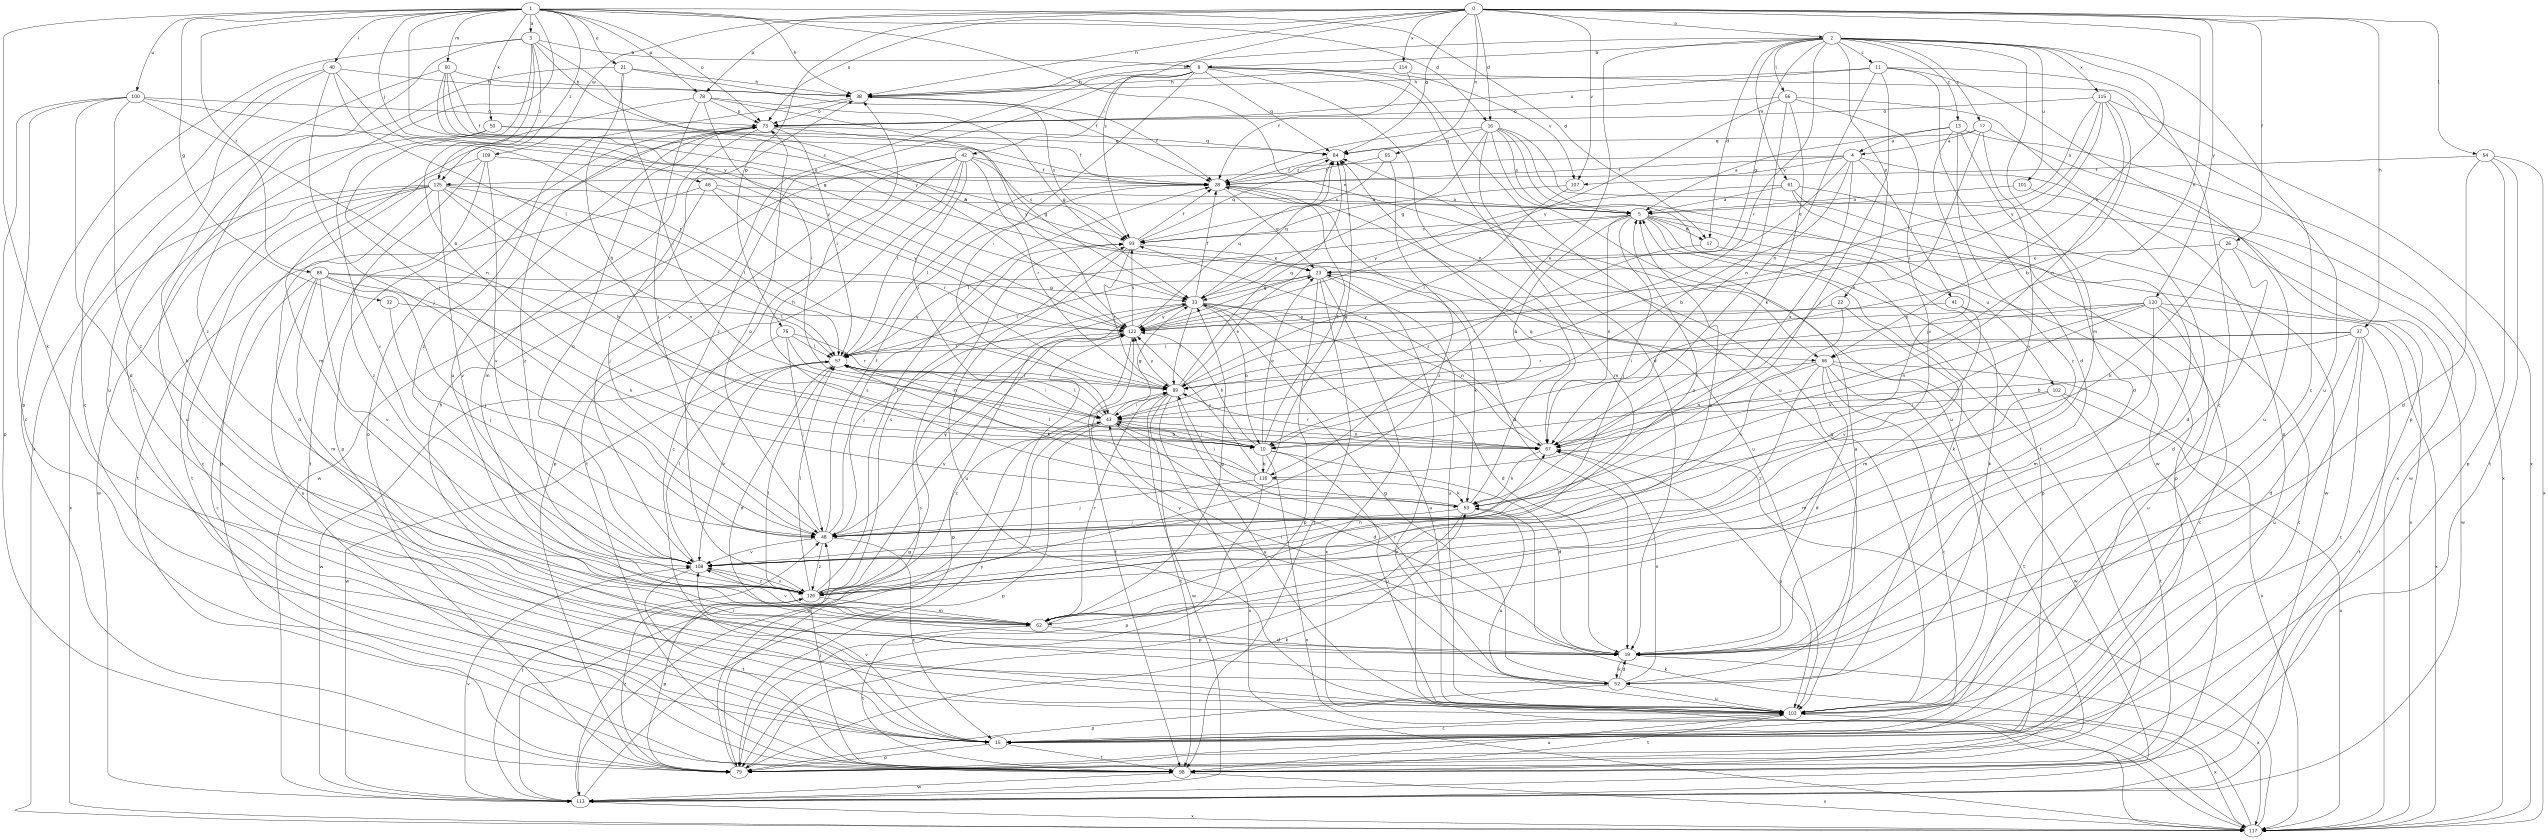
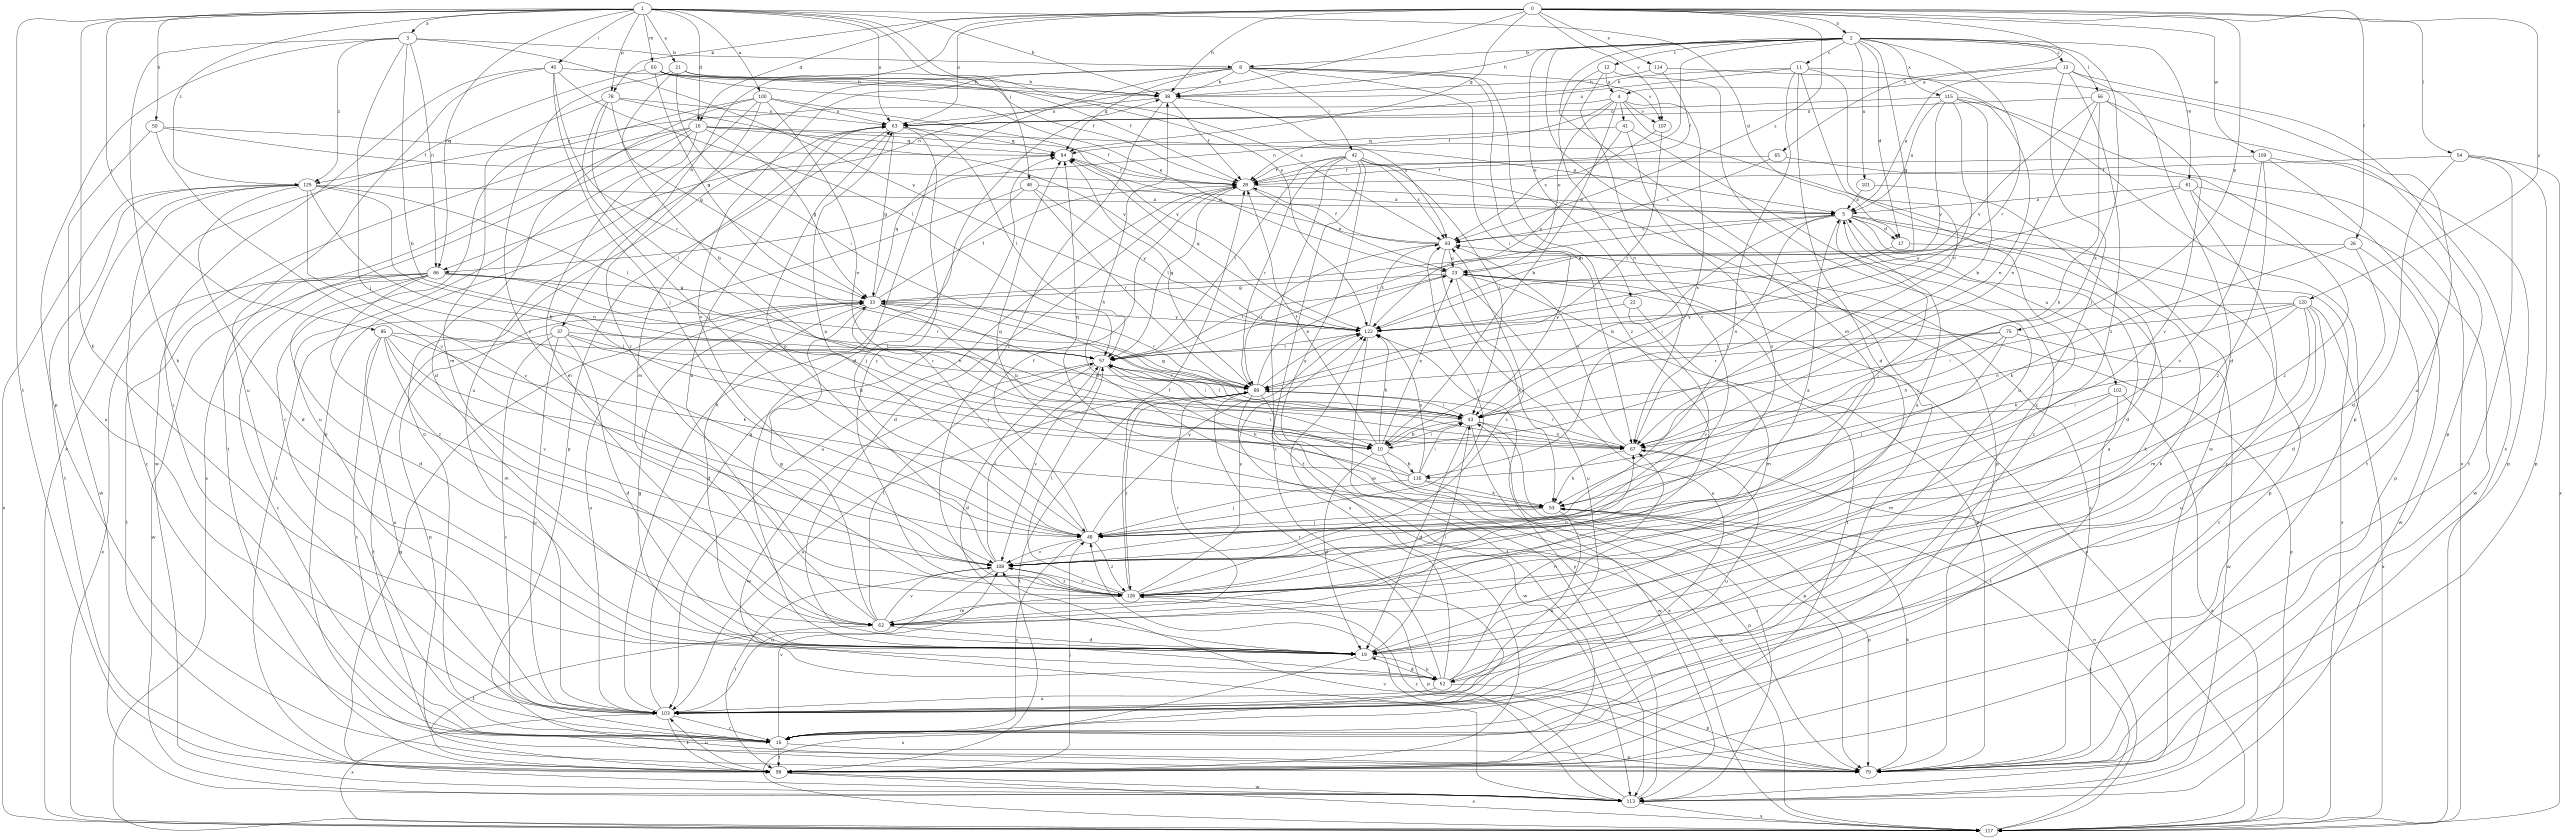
node "73": label "73" -> "63"
edge "12" -> "84": now "41" -> "84"
edge "85" -> "33": now "66" -> "33"
node "32": removed
edge "126" -> "89": reversed
edge "10" -> "103": now "108" -> "103"
